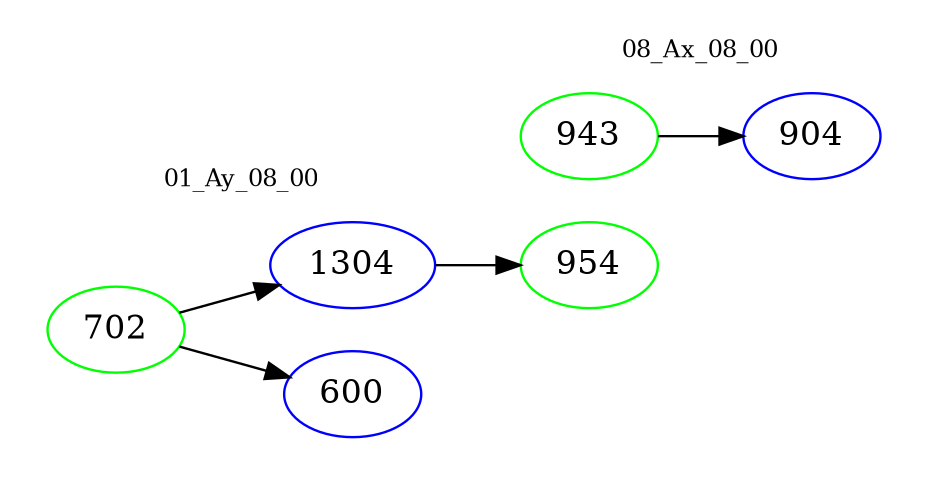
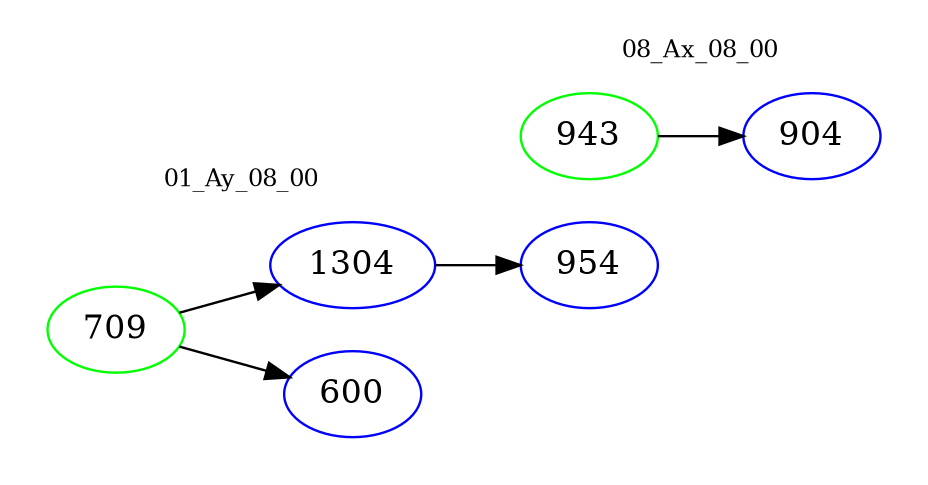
node "954": color green -> blue
node "702": label "702" -> "709"
